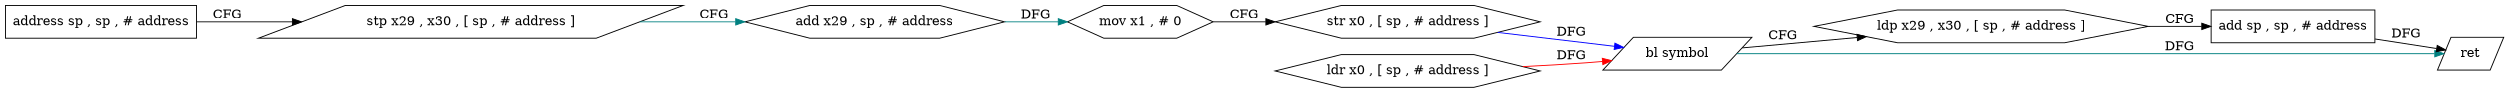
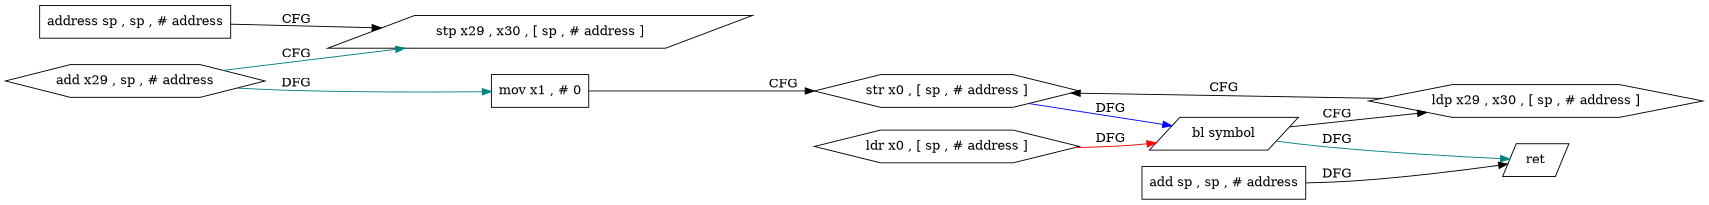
edge "stp x29 , x30 , [ sp , # address ]" -> "add x29 , sp , # address": reversed
node "mov x1 , # 0": shape hexagon -> box
edge "ldp x29 , x30 , [ sp , # address ]" -> "add sp , sp , # address": now "ldp x29 , x30 , [ sp , # address ]" -> "str x0 , [ sp , # address ]"
